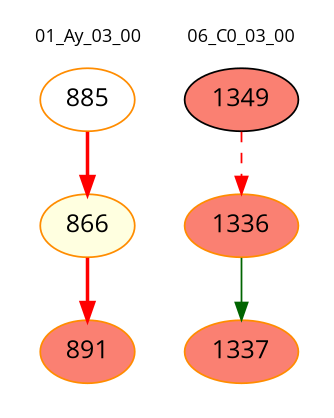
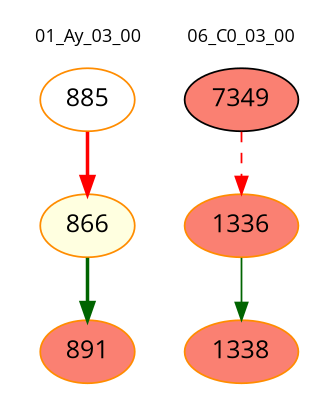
node "1349": label "1349" -> "7349"
edge "866" -> "891": color red -> darkgreen
node "1337": label "1337" -> "1338"
